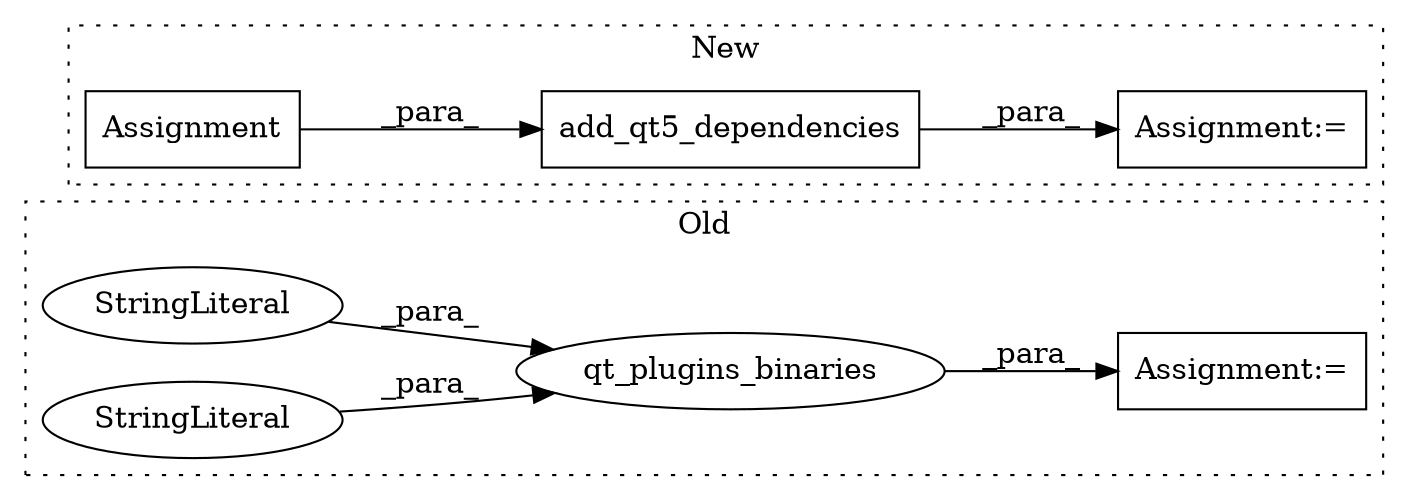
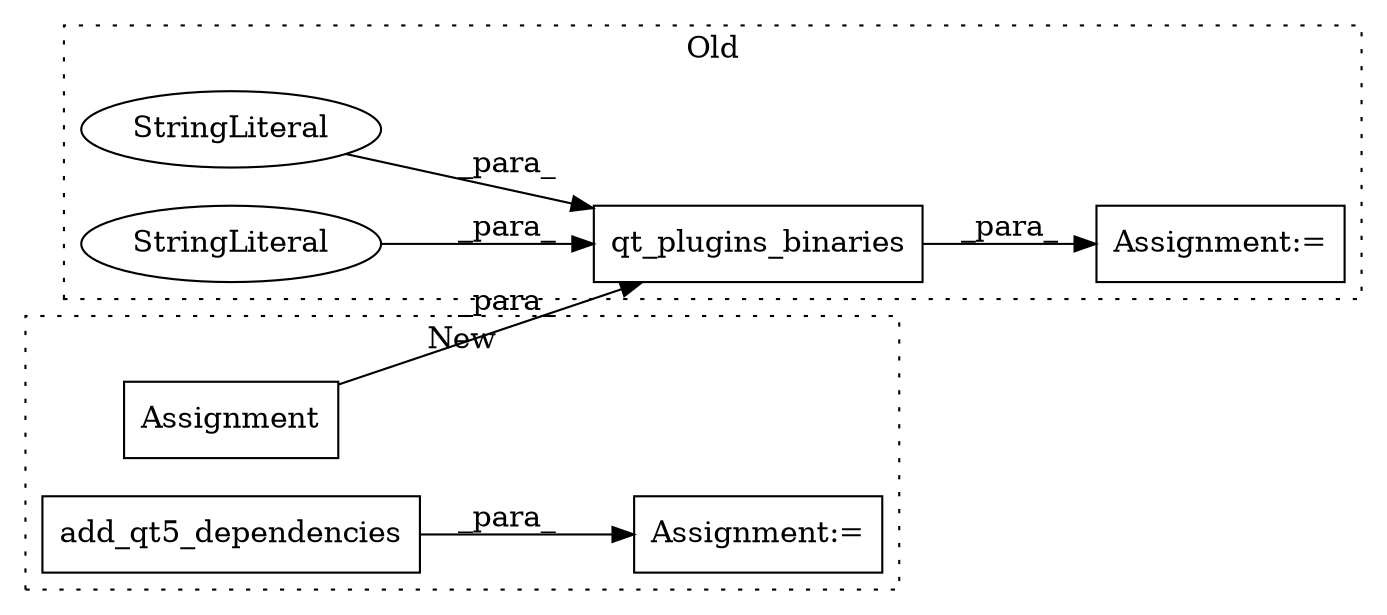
edge "Assignment" -> "add_qt5_dependencies": now "Assignment" -> "qt_plugins_binaries"
node "qt_plugins_binaries": shape ellipse -> box
